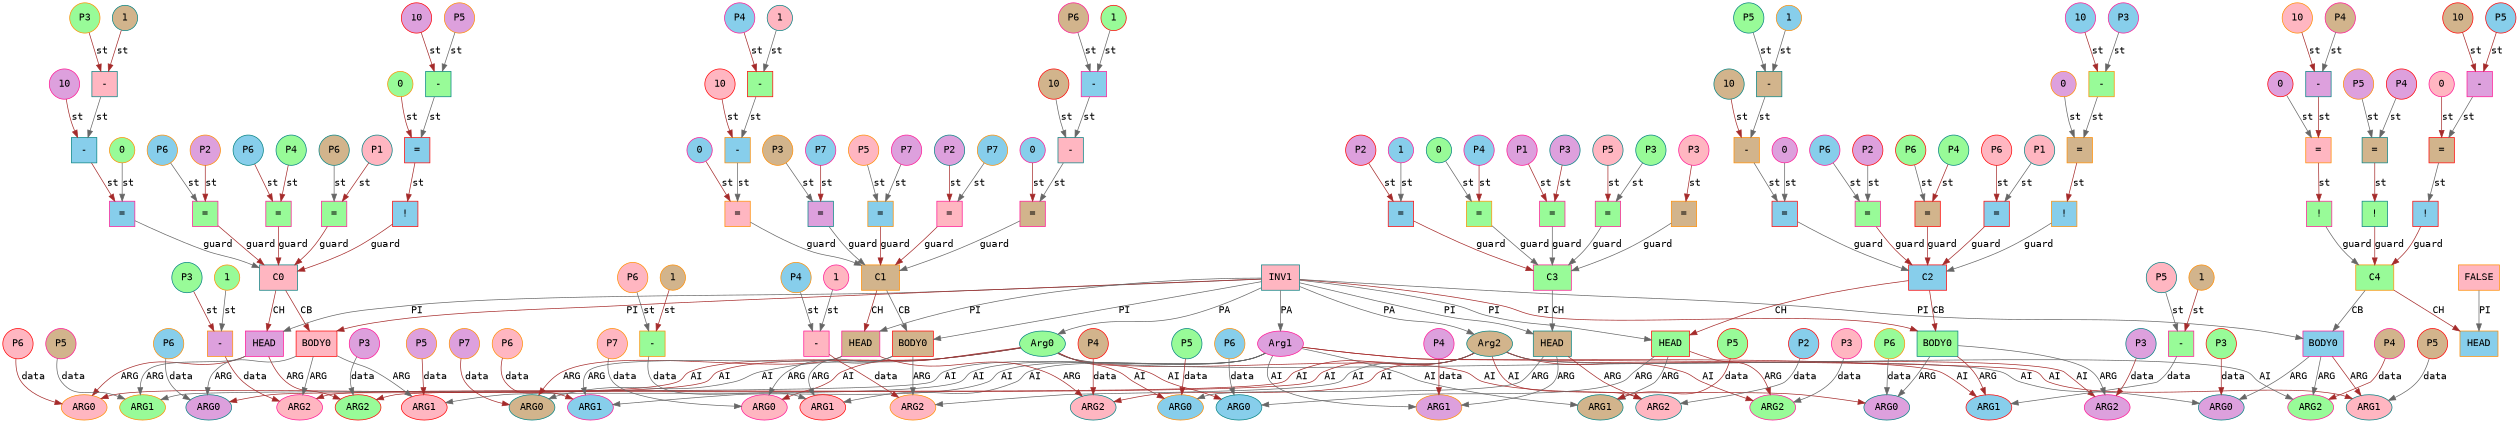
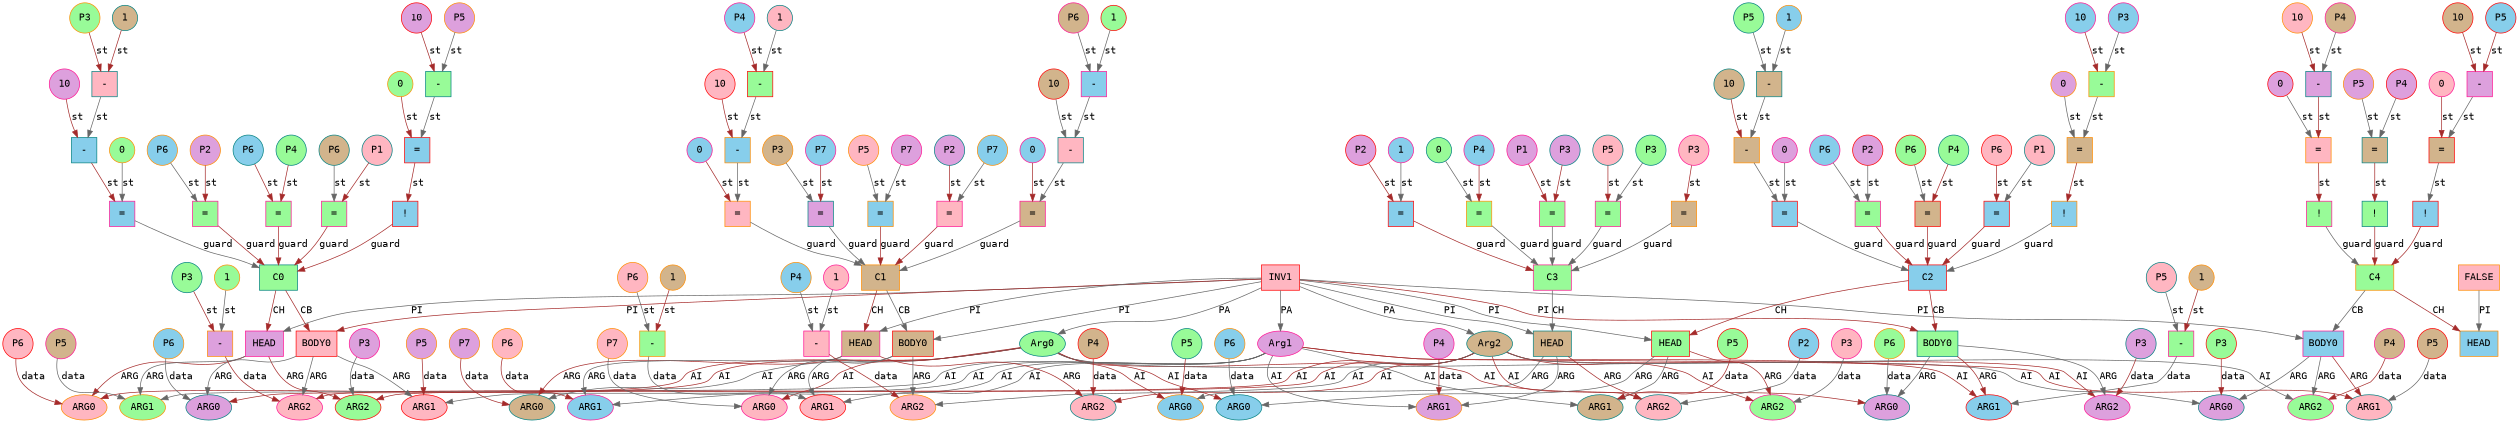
node "C0": fillcolor lightpink -> palegreen
node "INV1": color teal -> red
